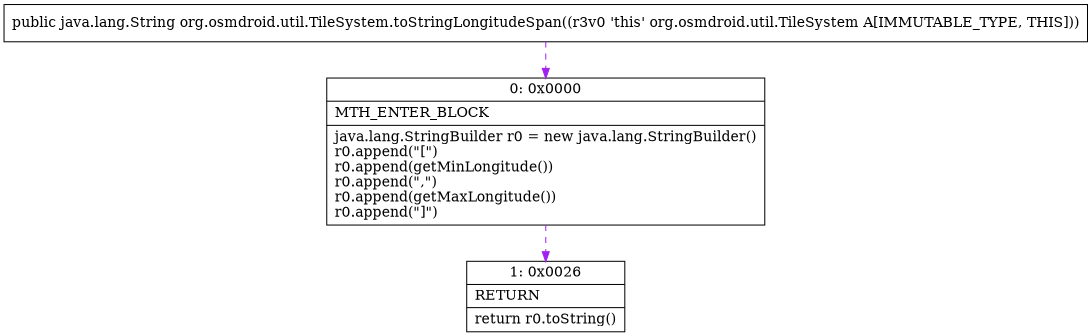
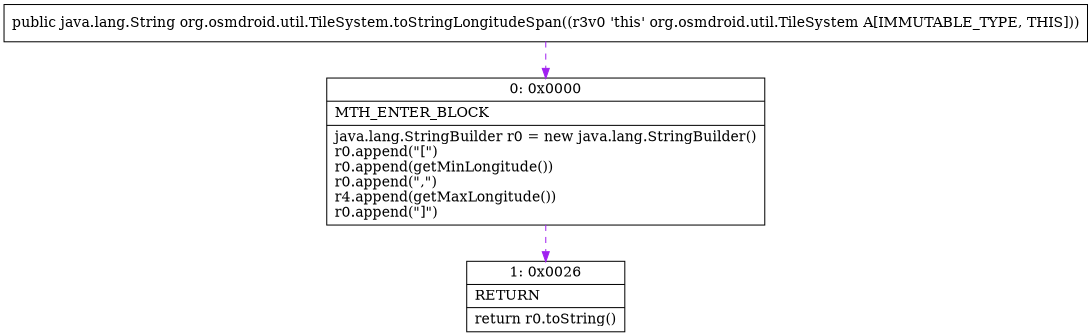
node "0: 0x0000": text "r0.append(getMaxLongitude())" -> "r4.append(getMaxLongitude())"
